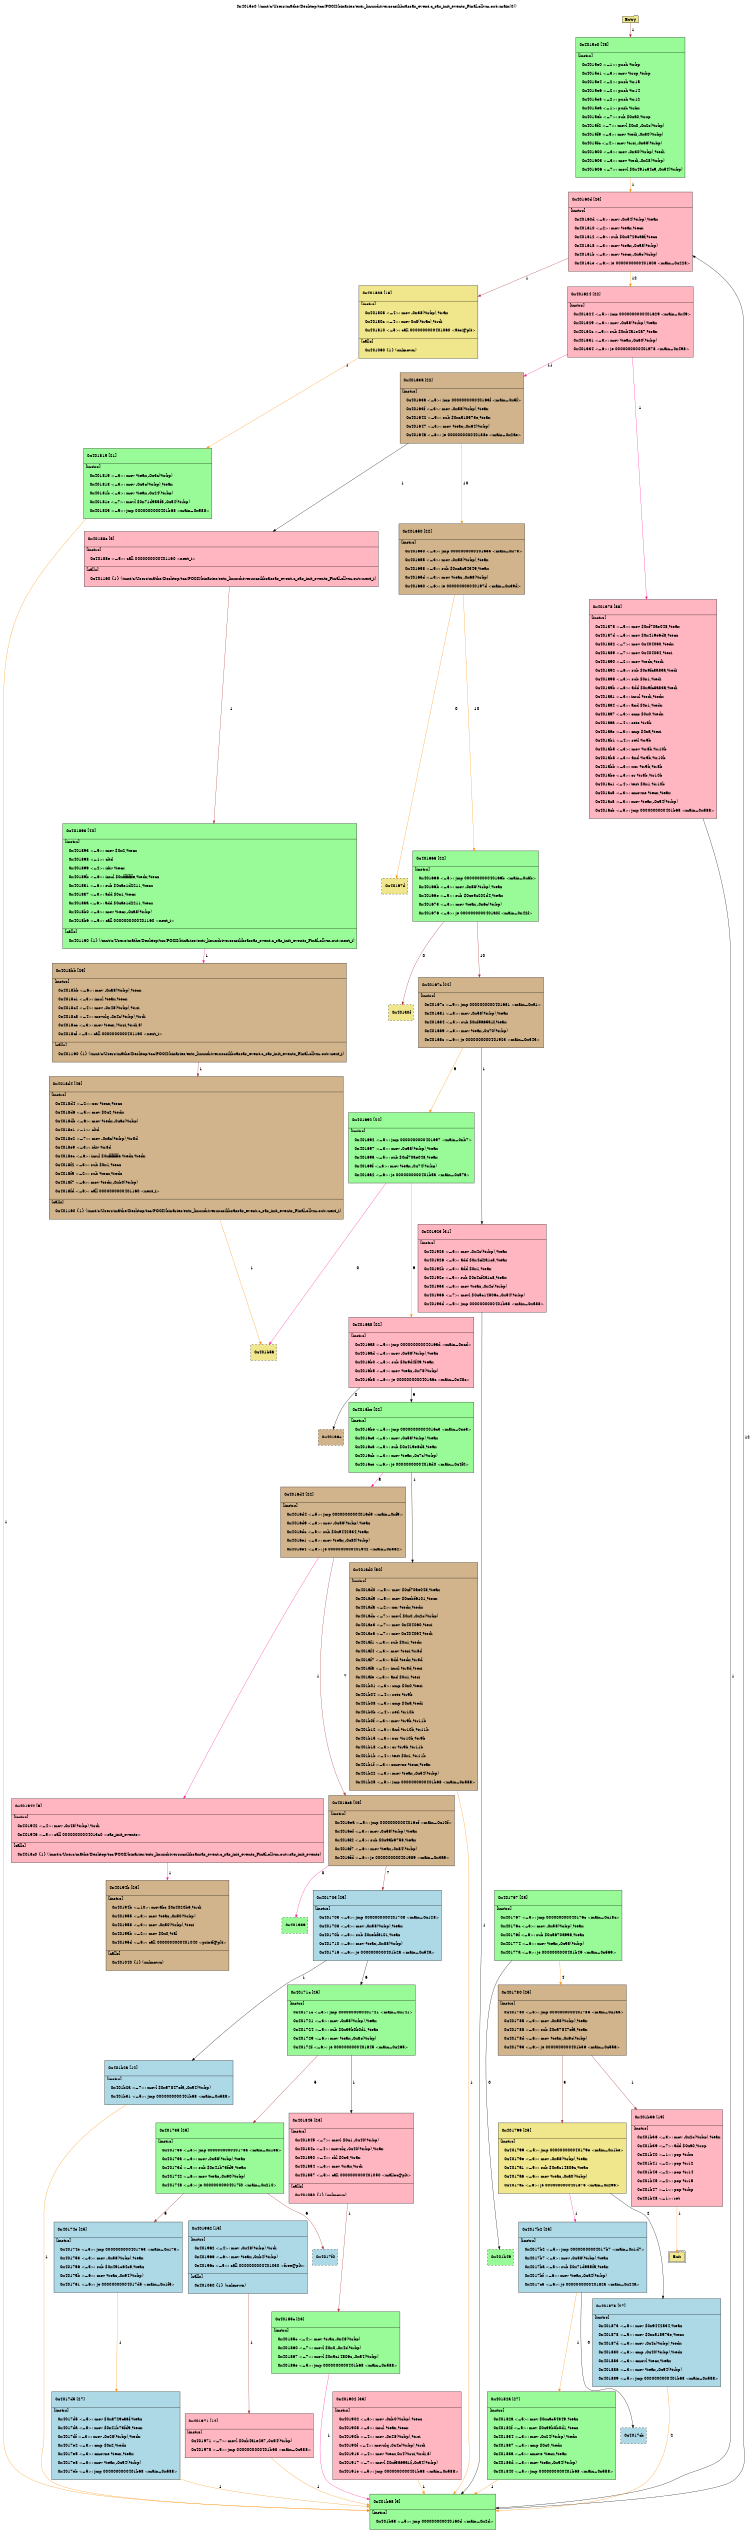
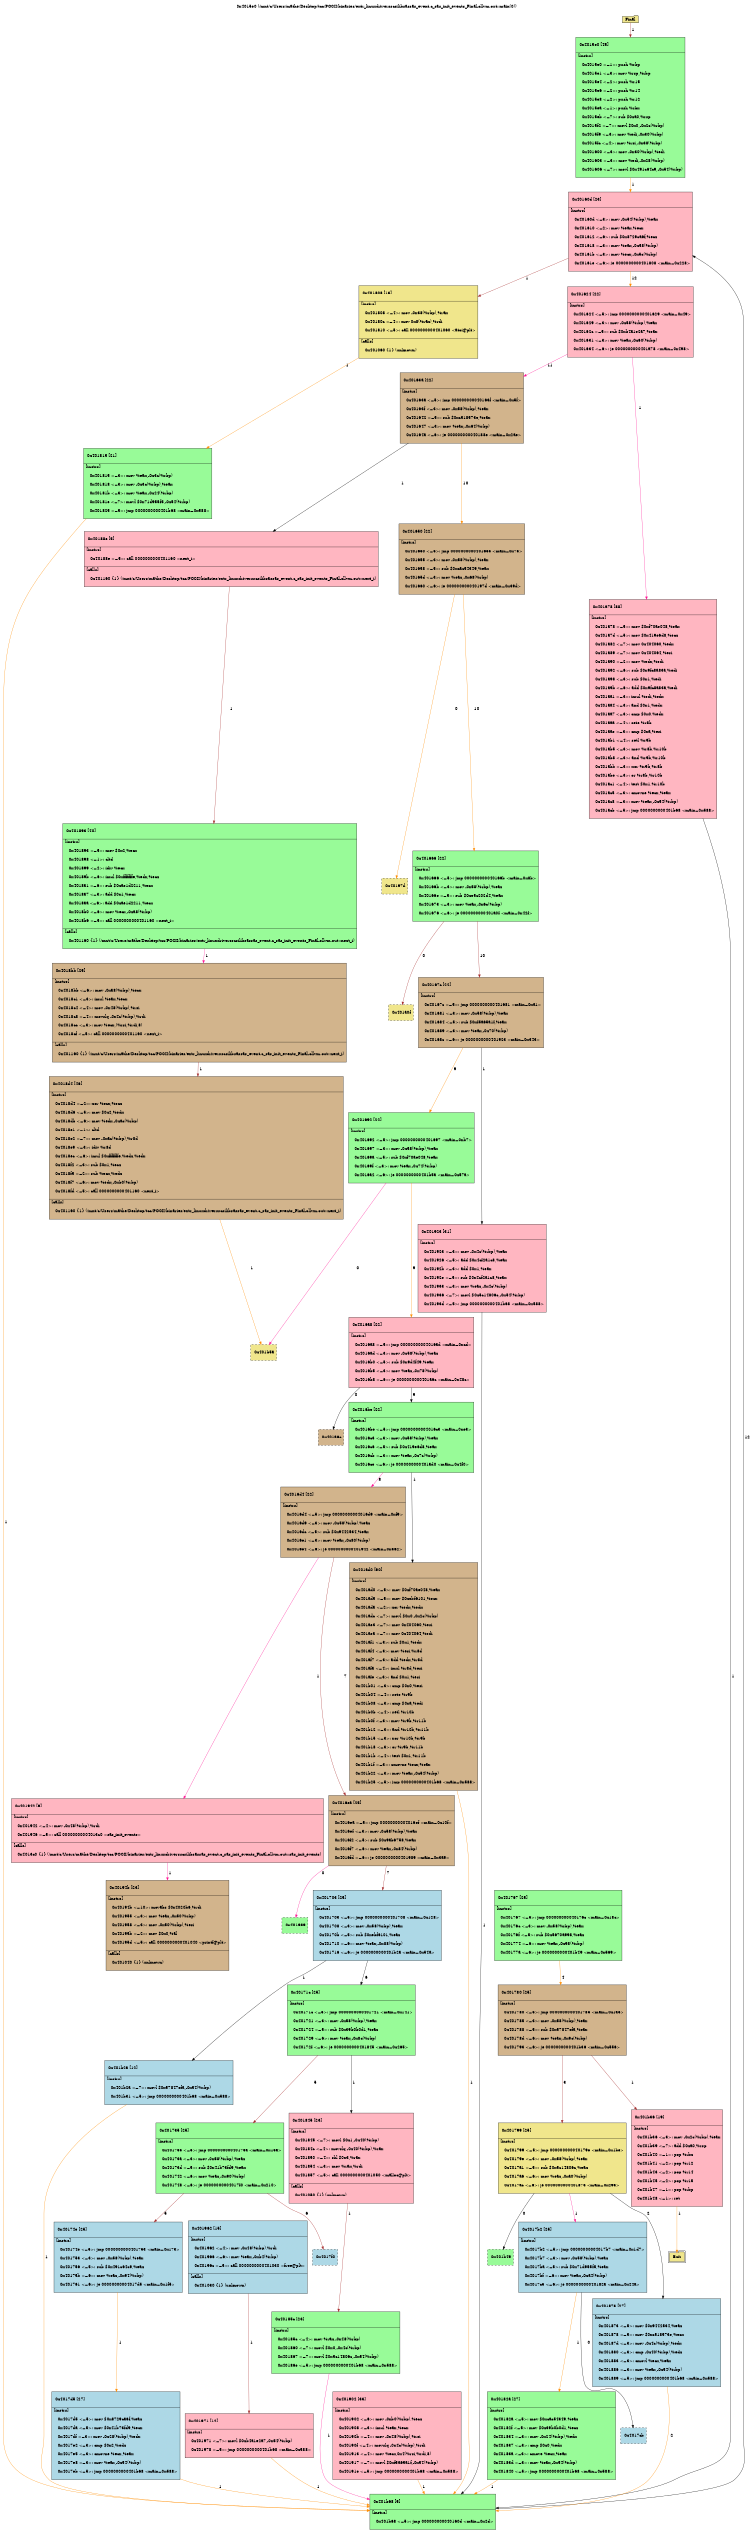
node "Entry": label "Entry" -> "Final"
edge "0x401767 [25]" -> "0x401b49": now "0x401799 [25]" -> "0x401b49"
